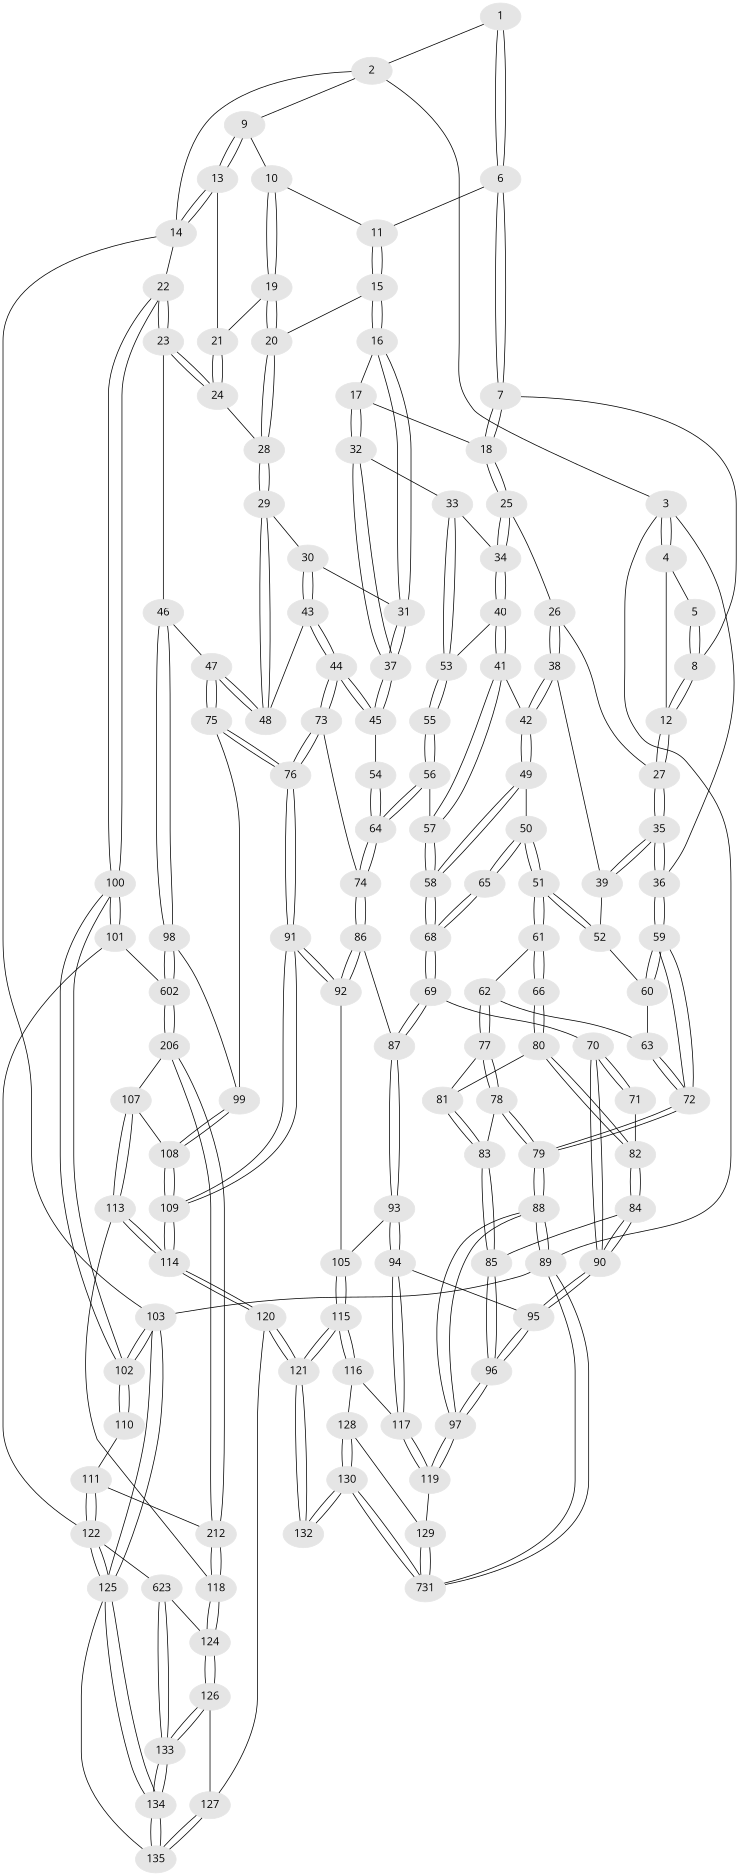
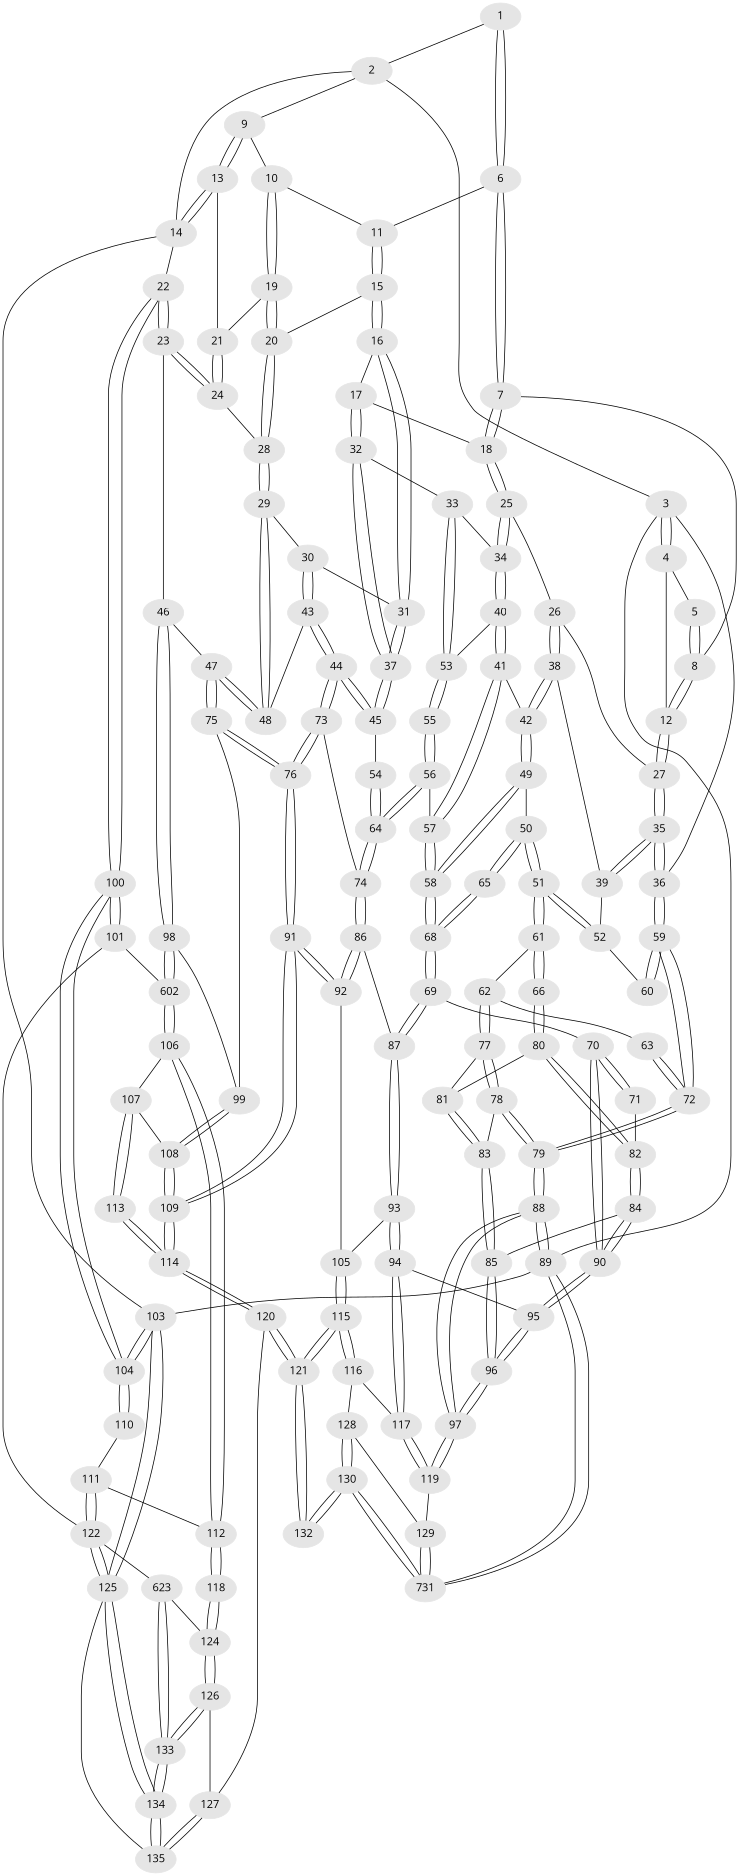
edge "60" -- "63": removed
node "206": label "206" -> "106"
node "102": label "102" -> "104"
edge "113" -- "118": removed
node "212": label "212" -> "112"
